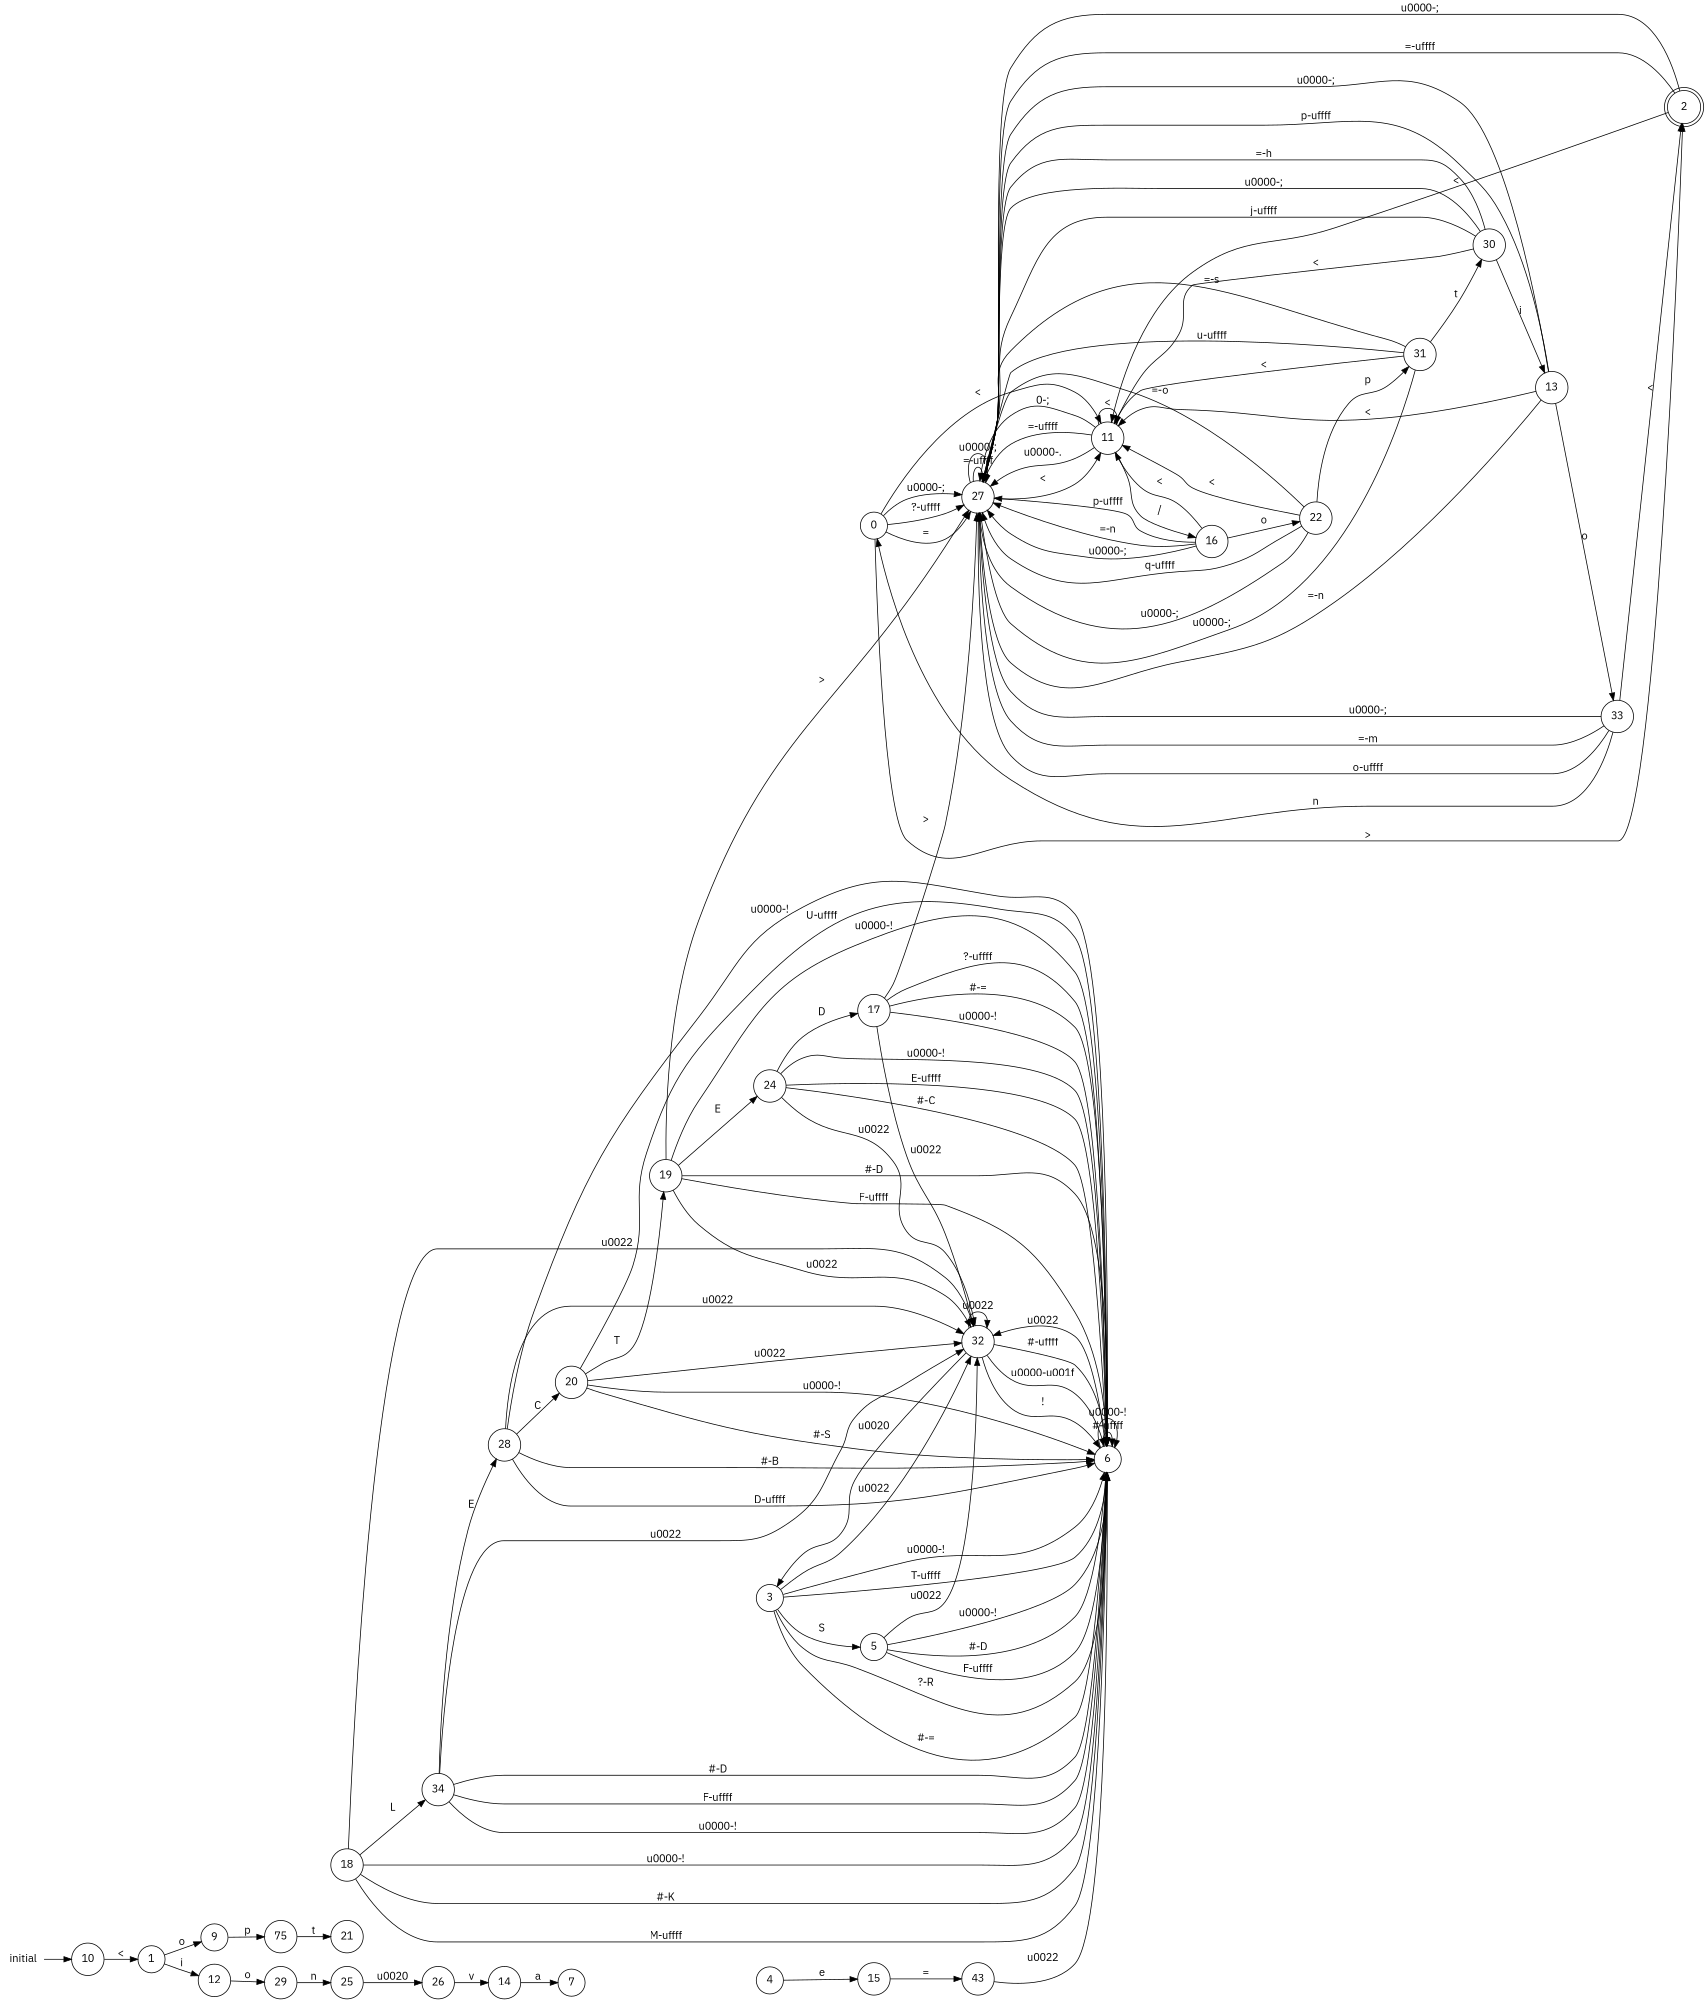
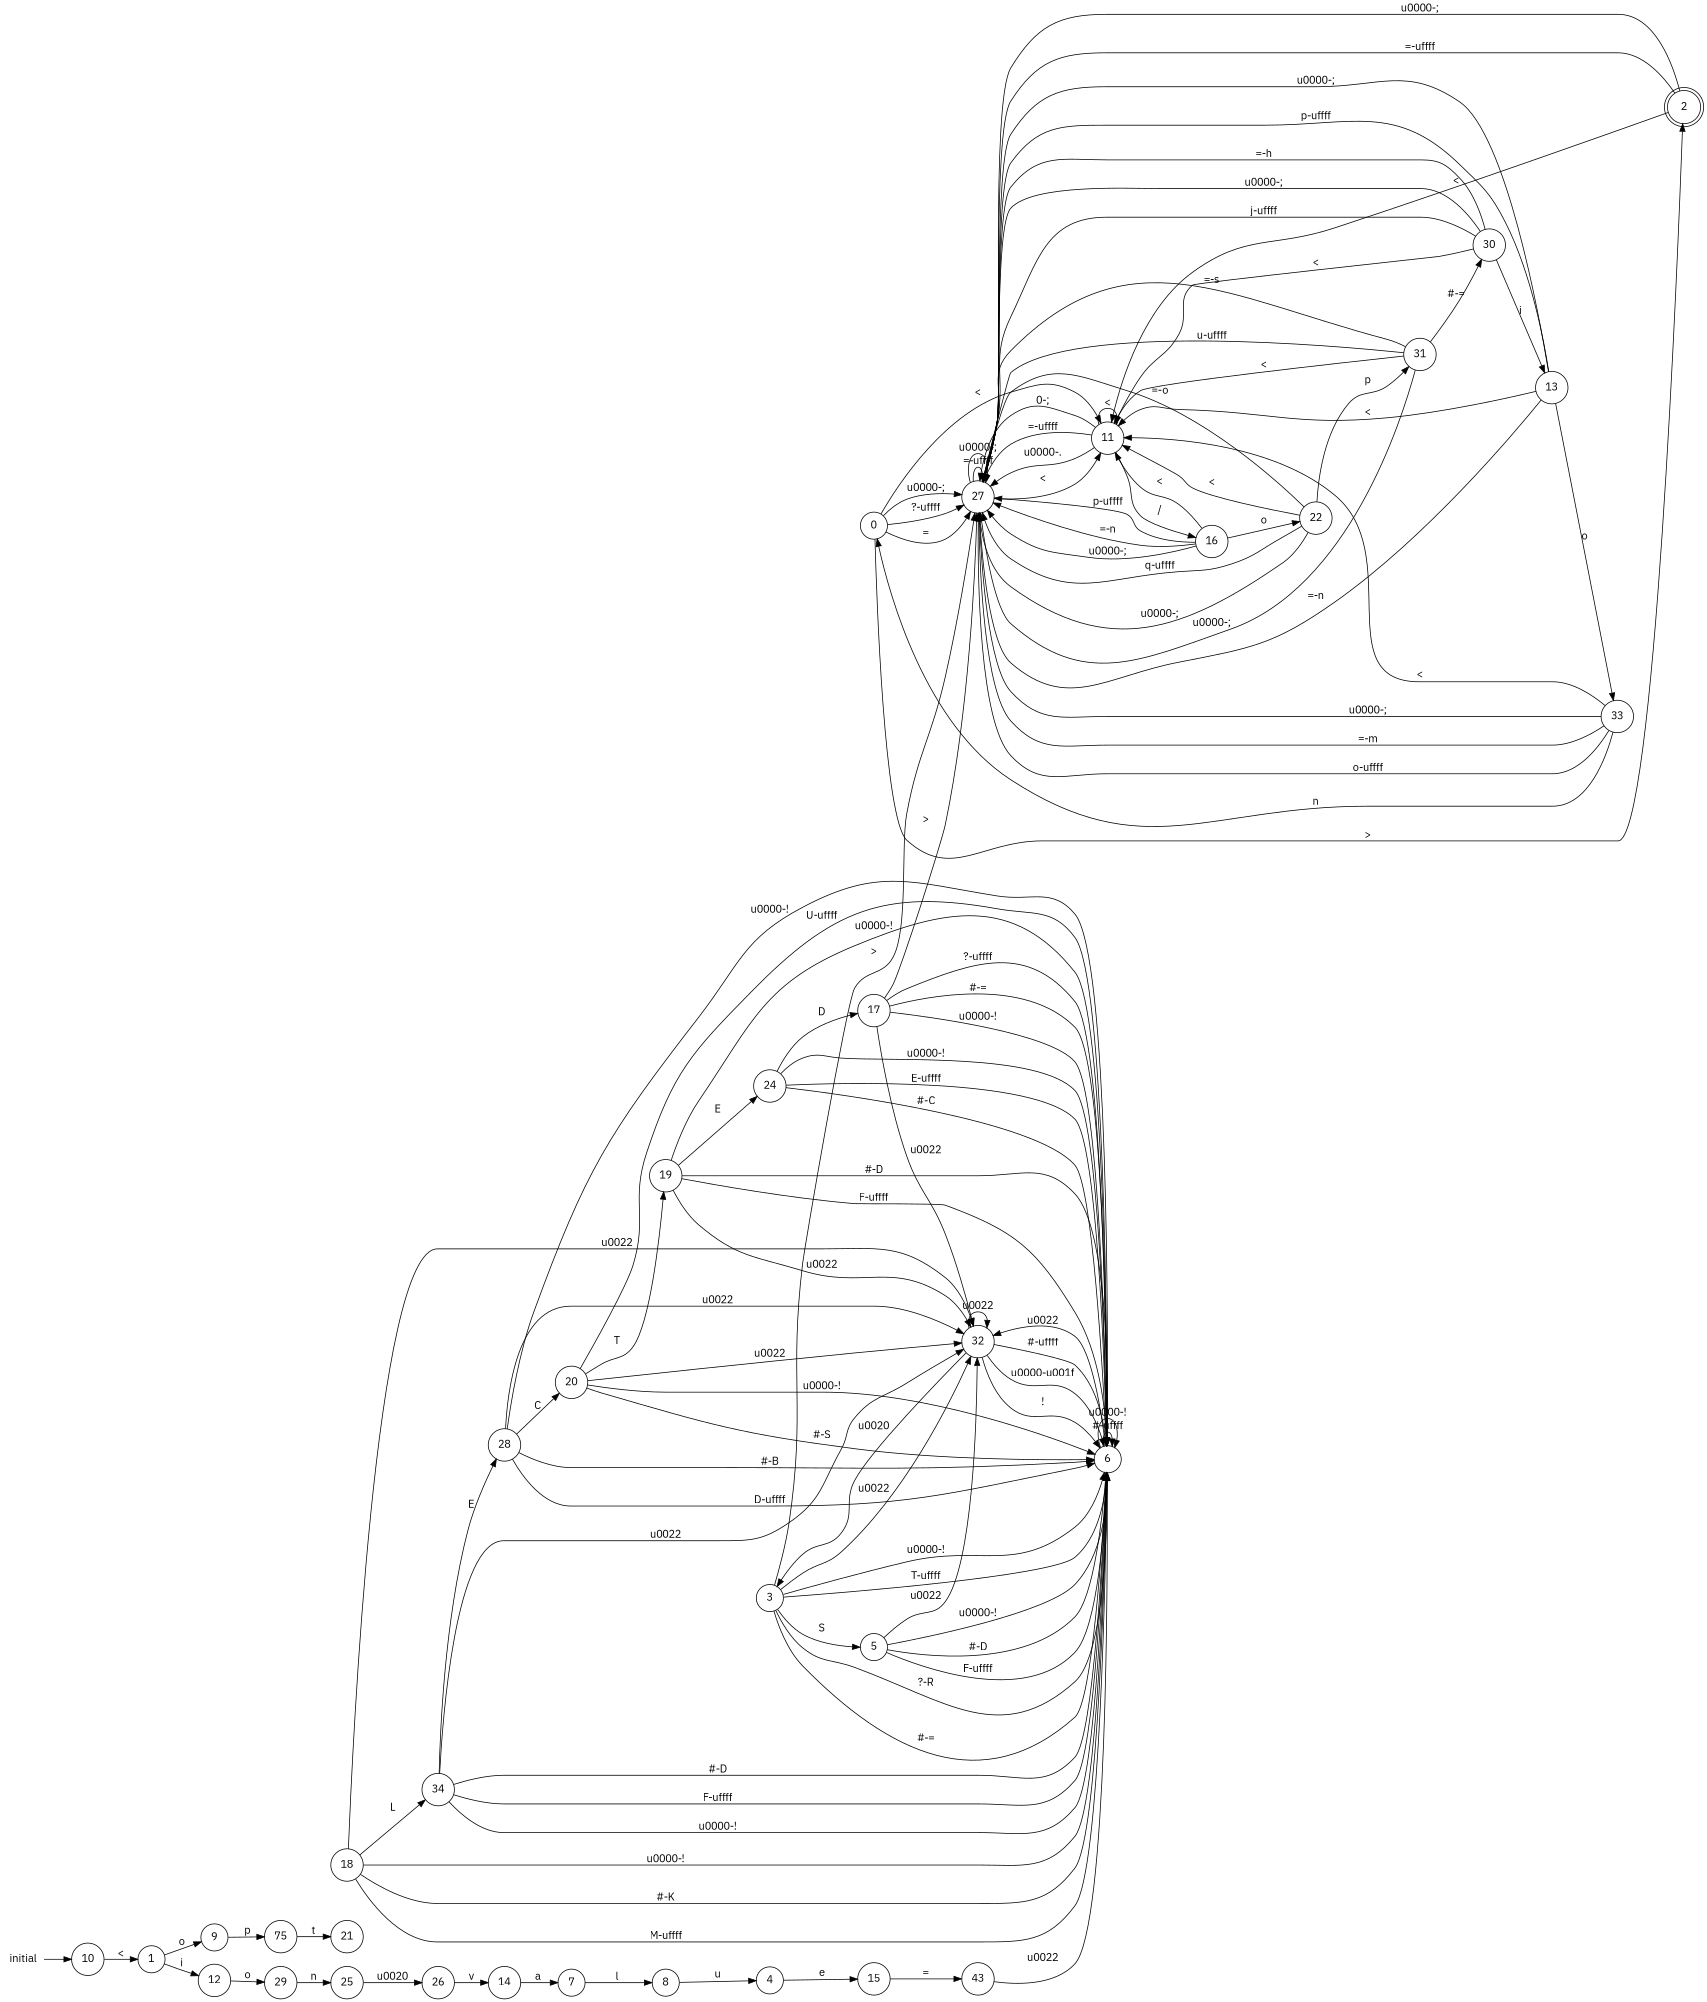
edge "31" -> "30": label "t" -> "#-="
edge "33" -> "2": now "33" -> "11"
edge "19" -> "27": now "3" -> "27"
edge "24" -> "32": removed, label "u0022"
node "8": added
